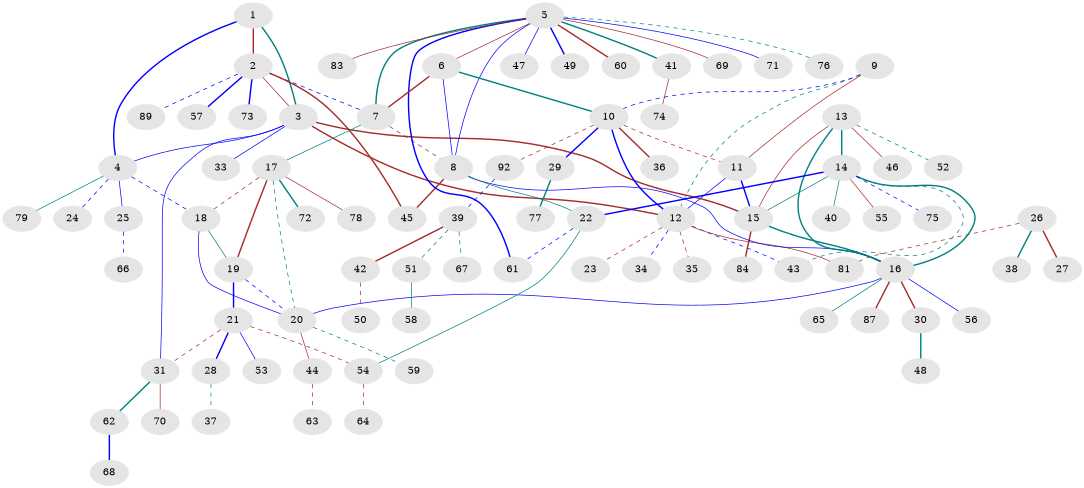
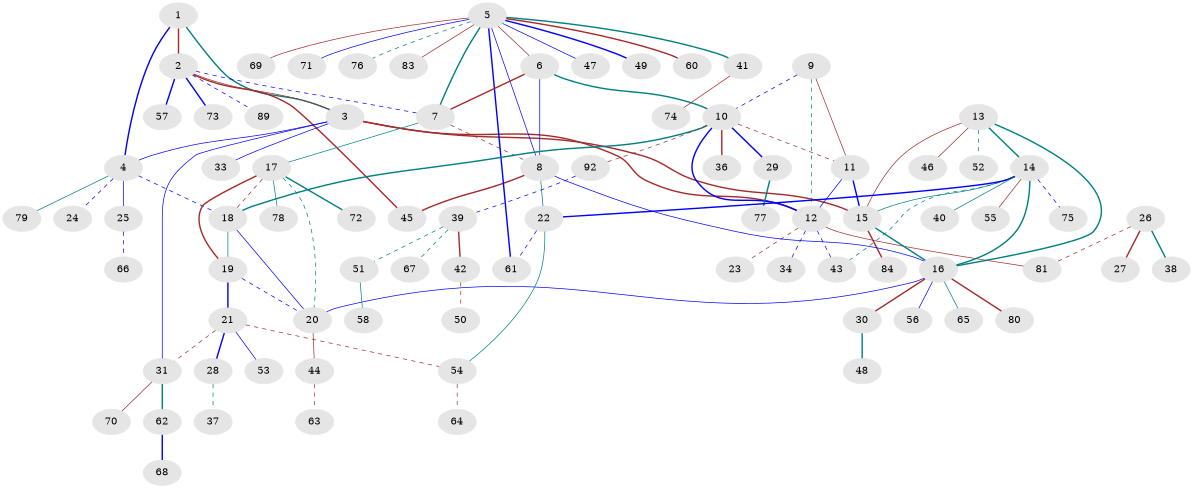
edge "10" -- "18": added
edge "17" -- "78": color brown -> teal
node "35": removed
node "87": label "87" -> "80"
node "59": removed
